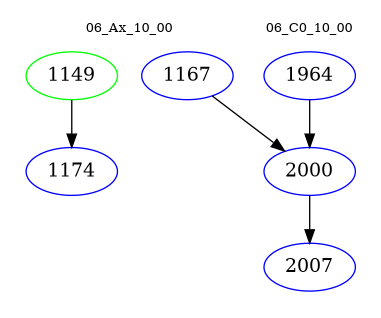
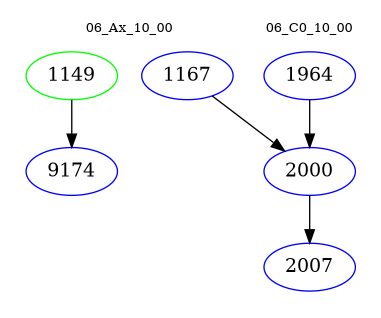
node "1174": label "1174" -> "9174"
